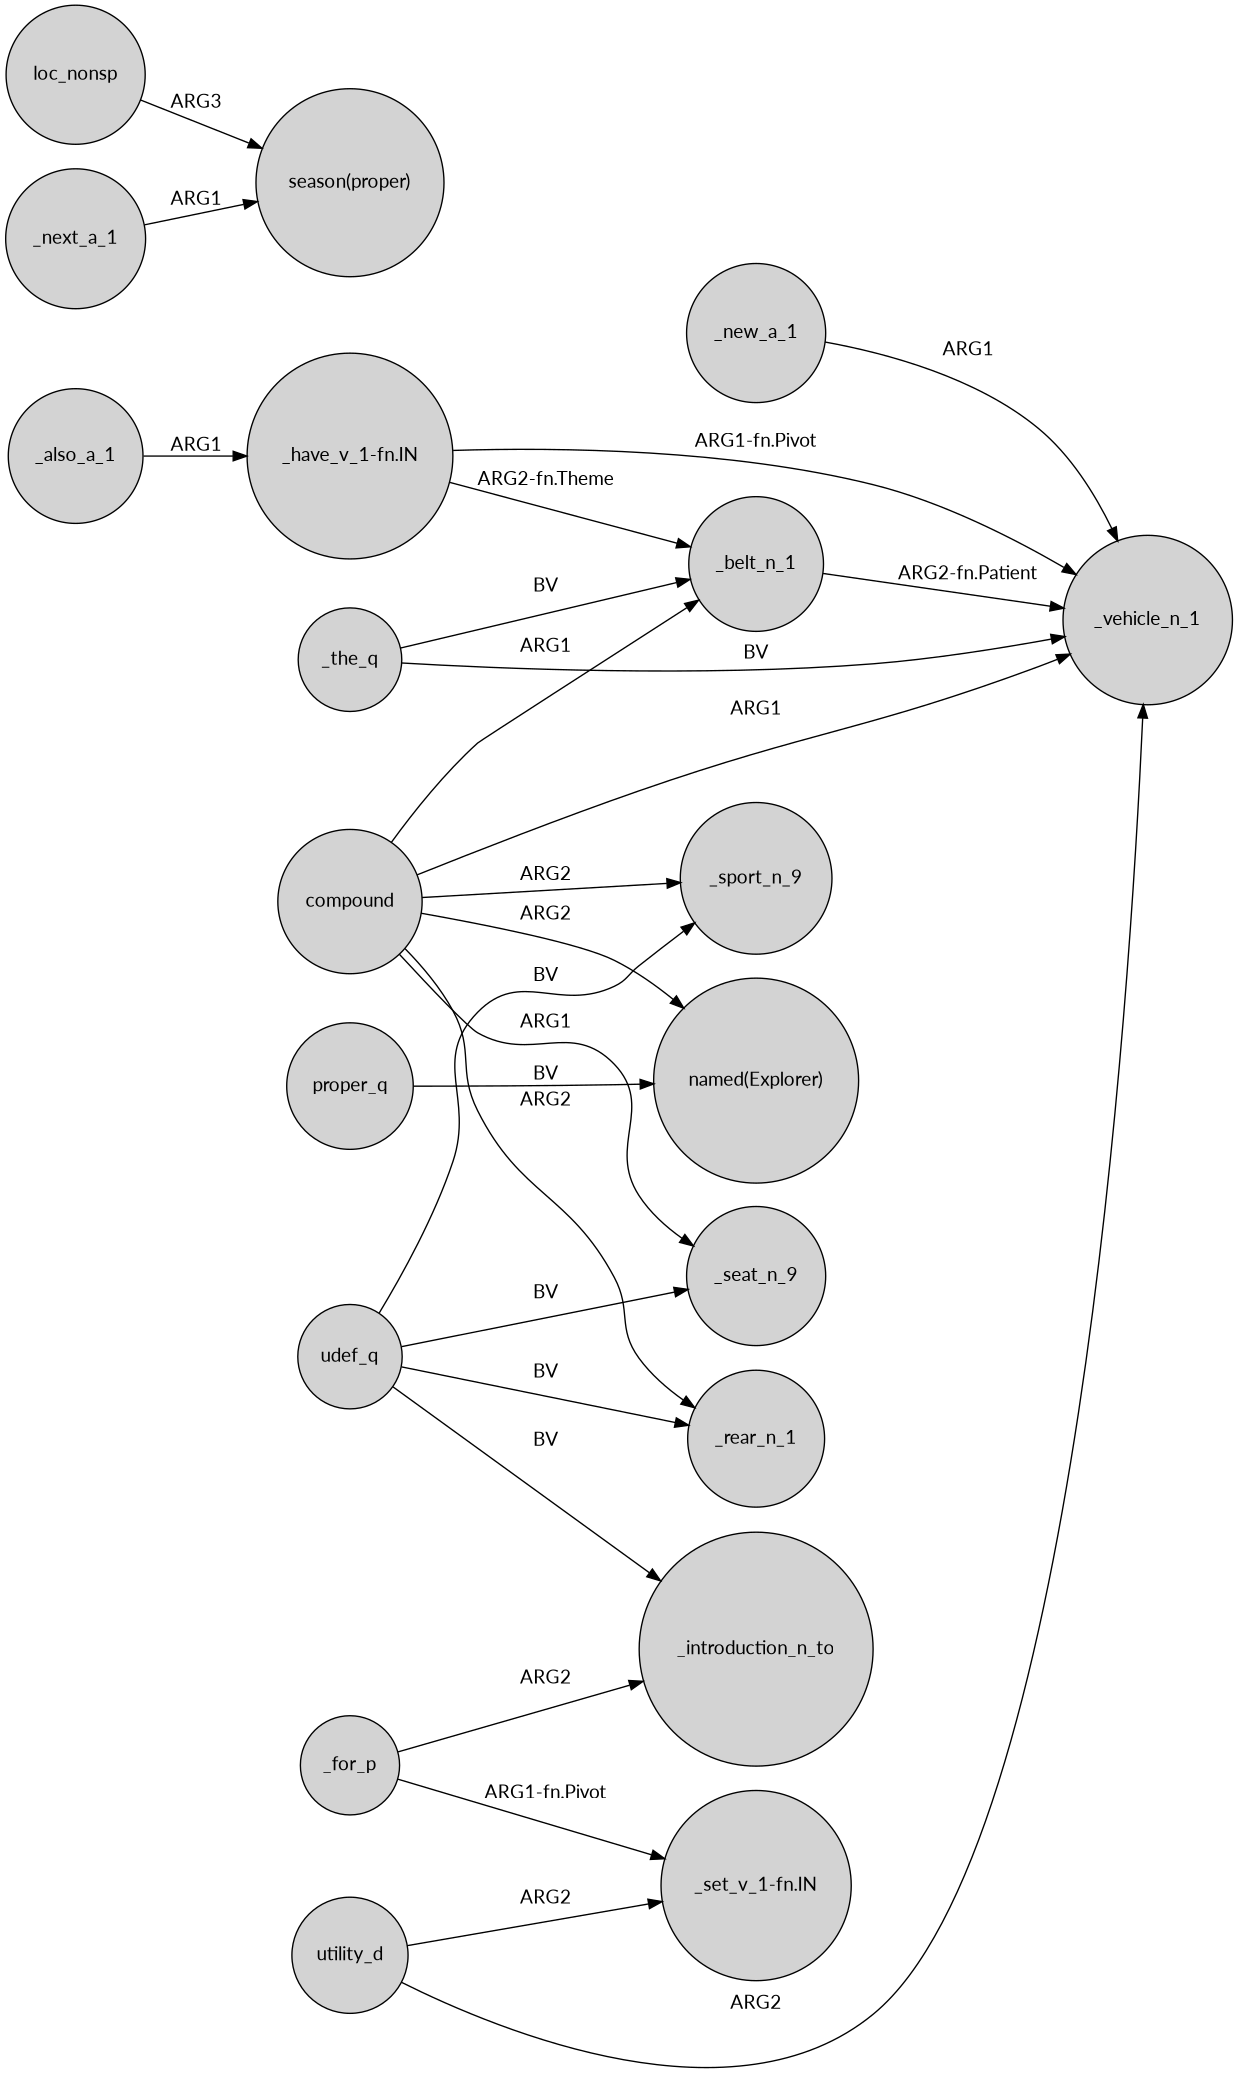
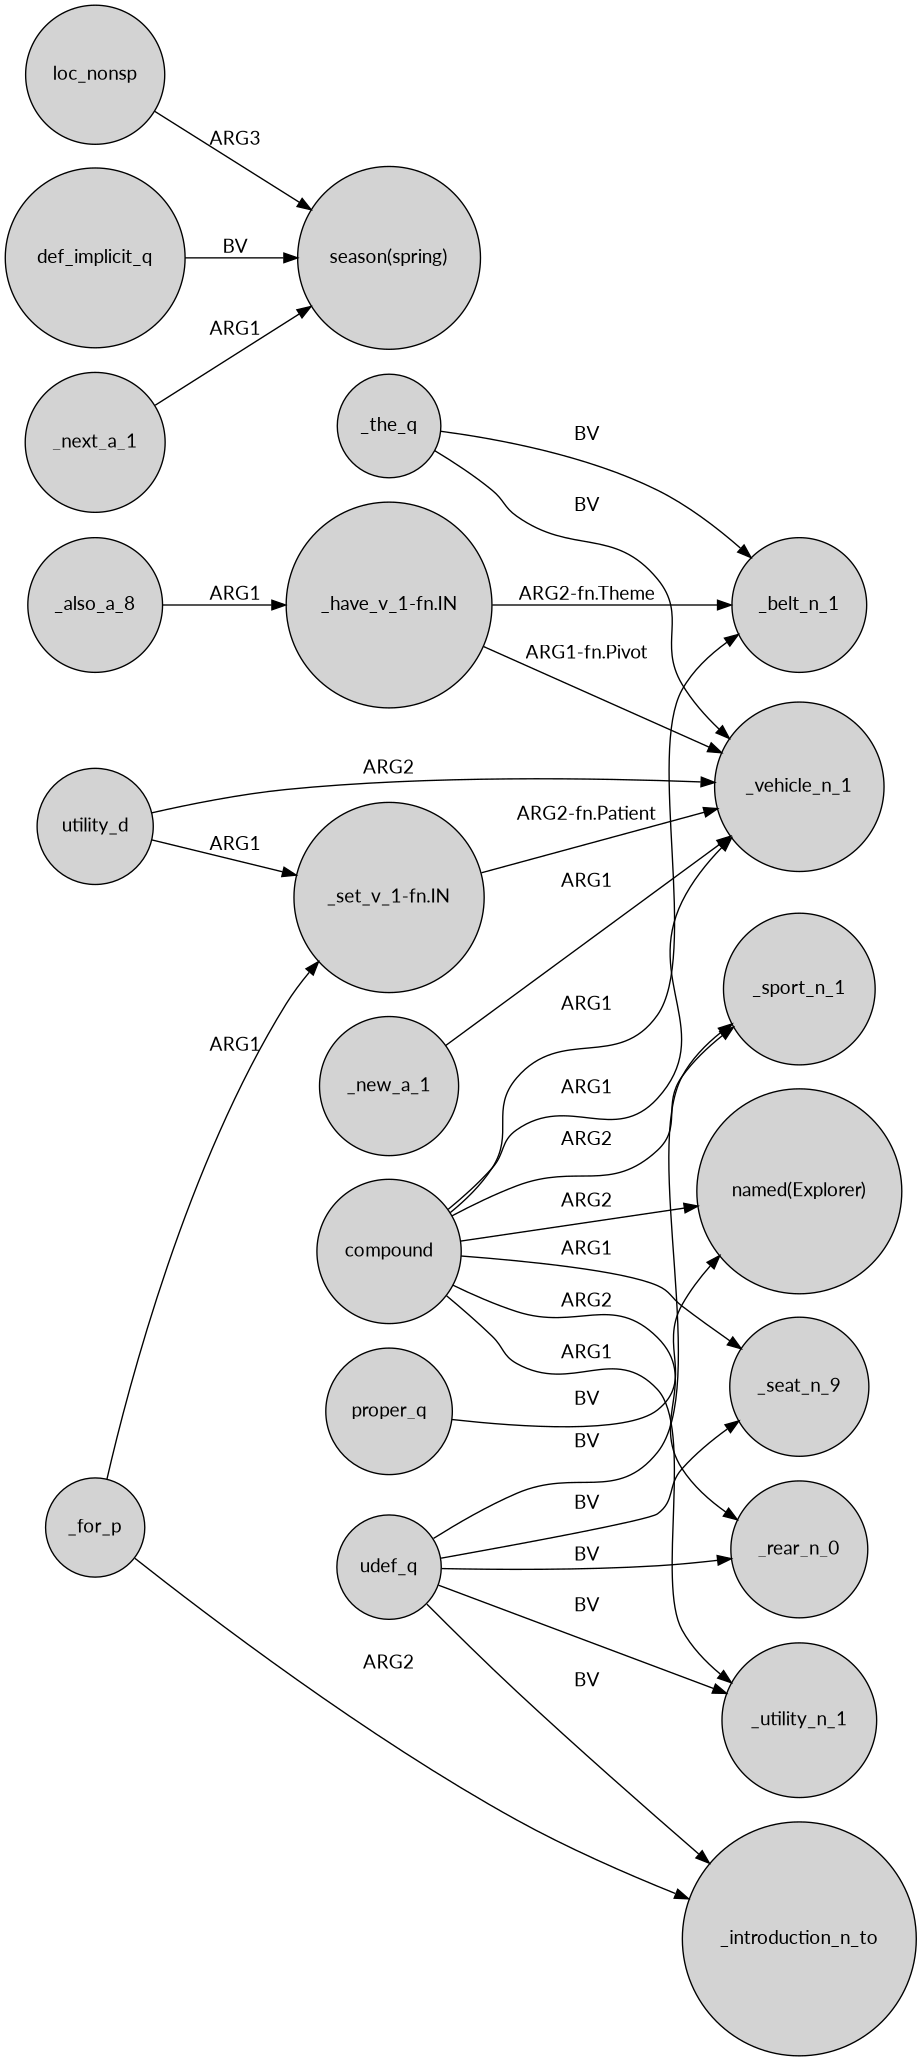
node "season(proper)": label "season(proper)" -> "season(spring)"
node "def_implicit_q": added
node "_also_a_1": label "_also_a_1" -> "_also_a_8"
edge "_belt_n_1" -> "_vehicle_n_1": now "_set_v_1-fn.IN" -> "_vehicle_n_1"
node "_sport_n_9": label "_sport_n_9" -> "_sport_n_1"
node "_rear_n_1": label "_rear_n_1" -> "_rear_n_0"
node "_utility_n_1": added
edge "_for_p" -> "_set_v_1-fn.IN": label "ARG1-fn.Pivot" -> "ARG1"
edge "utility_d" -> "_set_v_1-fn.IN": label "ARG2" -> "ARG1"
